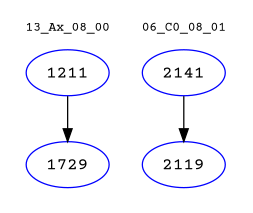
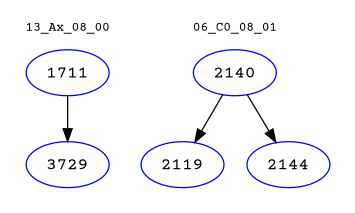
node "1211": label "1211" -> "1711"
node "2141": label "2141" -> "2140"
node "1729": label "1729" -> "3729"
node "2144": added
